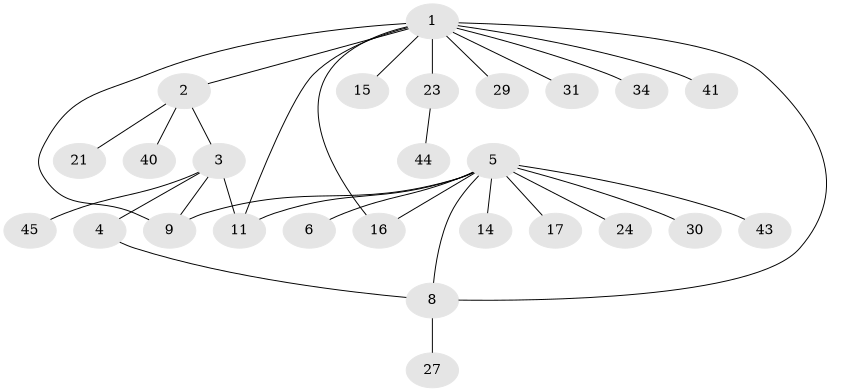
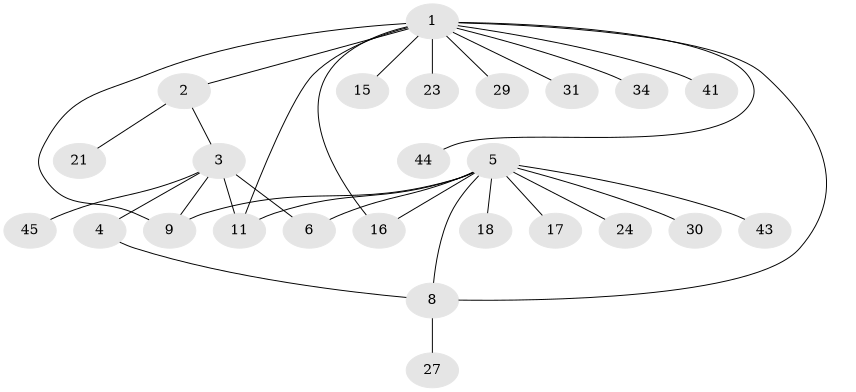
edge "23" -- "44": now "1" -- "44"
node "40": removed
edge "3" -- "6": added
node "14": label "14" -> "18"
